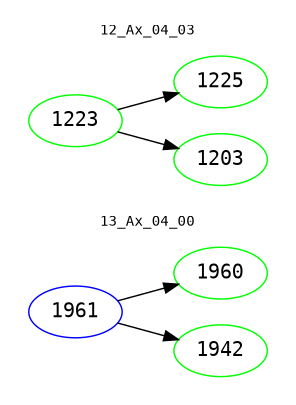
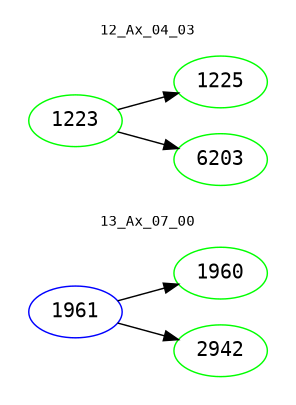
node "1203": label "1203" -> "6203"
cluster "13_Ax_04_00": label "13_Ax_04_00" -> "13_Ax_07_00"
node "1942": label "1942" -> "2942"
